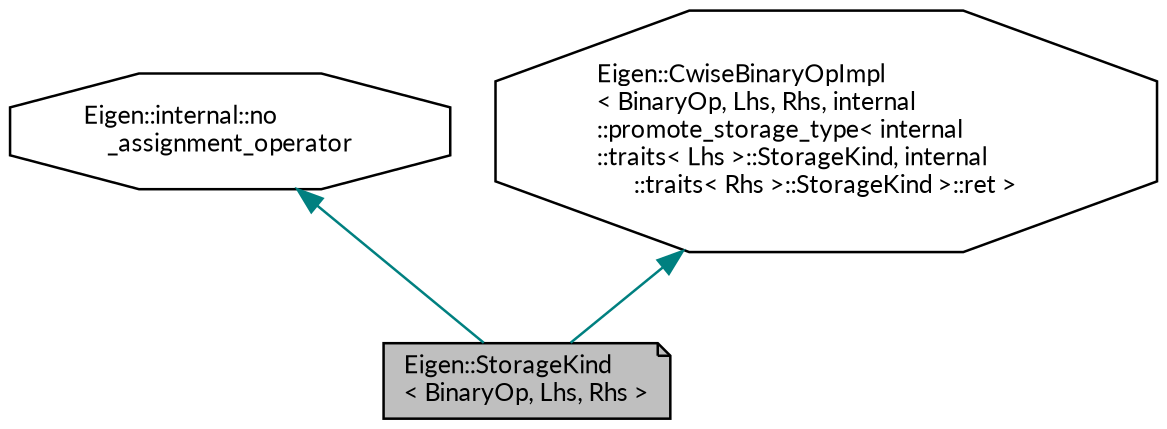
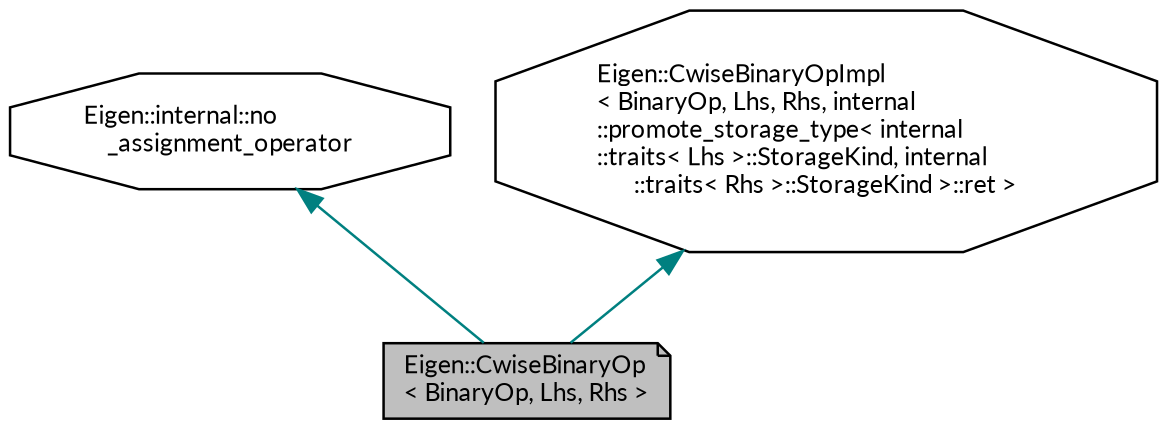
node "Eigen::StorageKind < BinaryOp, Lhs, Rhs >": label "Eigen::StorageKind < BinaryOp, Lhs, Rhs >" -> "Eigen::CwiseBinaryOp < BinaryOp, Lhs, Rhs >"
